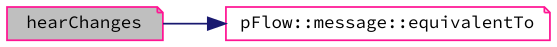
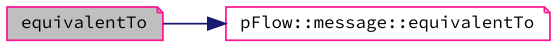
node "hearChanges": label "hearChanges" -> "equivalentTo"
